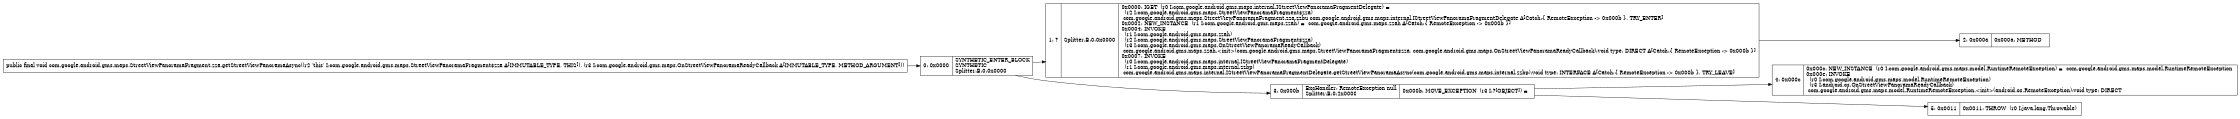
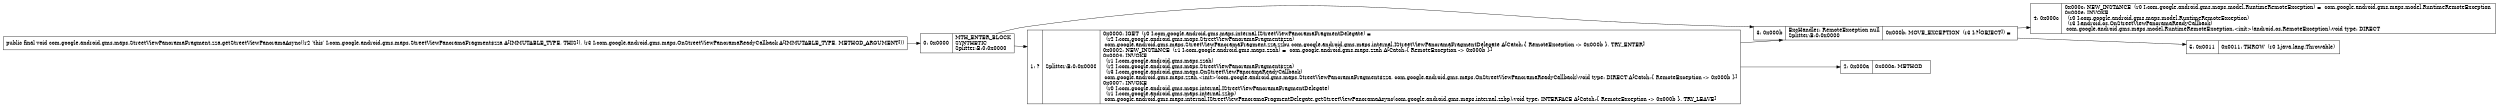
edge "1: ?" -> "3: 0x000b": added
node "0: 0x0000": text "SYNTHETIC_ENTER_BLOCK" -> "MTH_ENTER_BLOCK"
node "3: 0x000b": text "Splitter:B:0:2x0000" -> "Splitter:B:0:0x0000"
